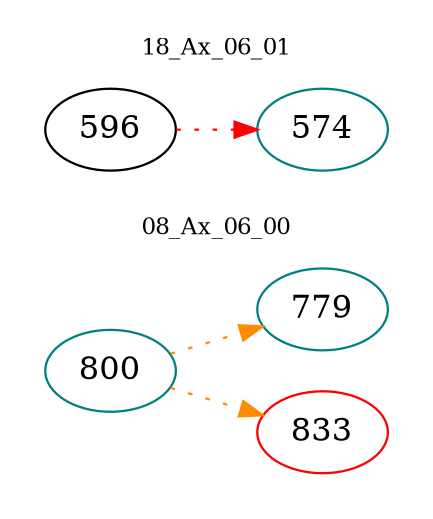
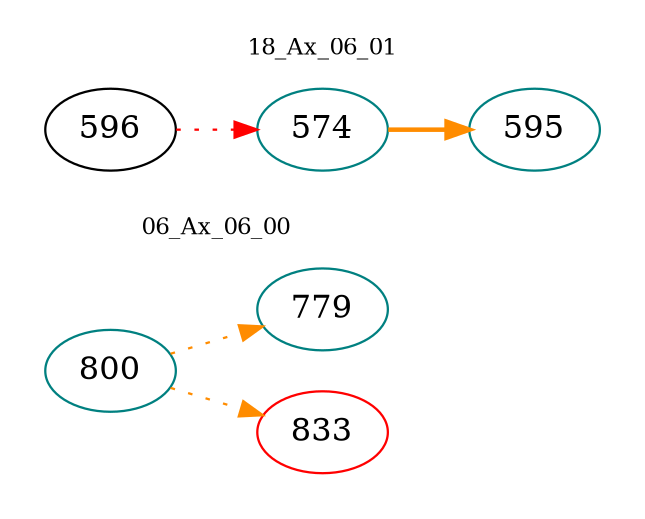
node "595": added
cluster "08_Ax_06_00": label "08_Ax_06_00" -> "06_Ax_06_00"
